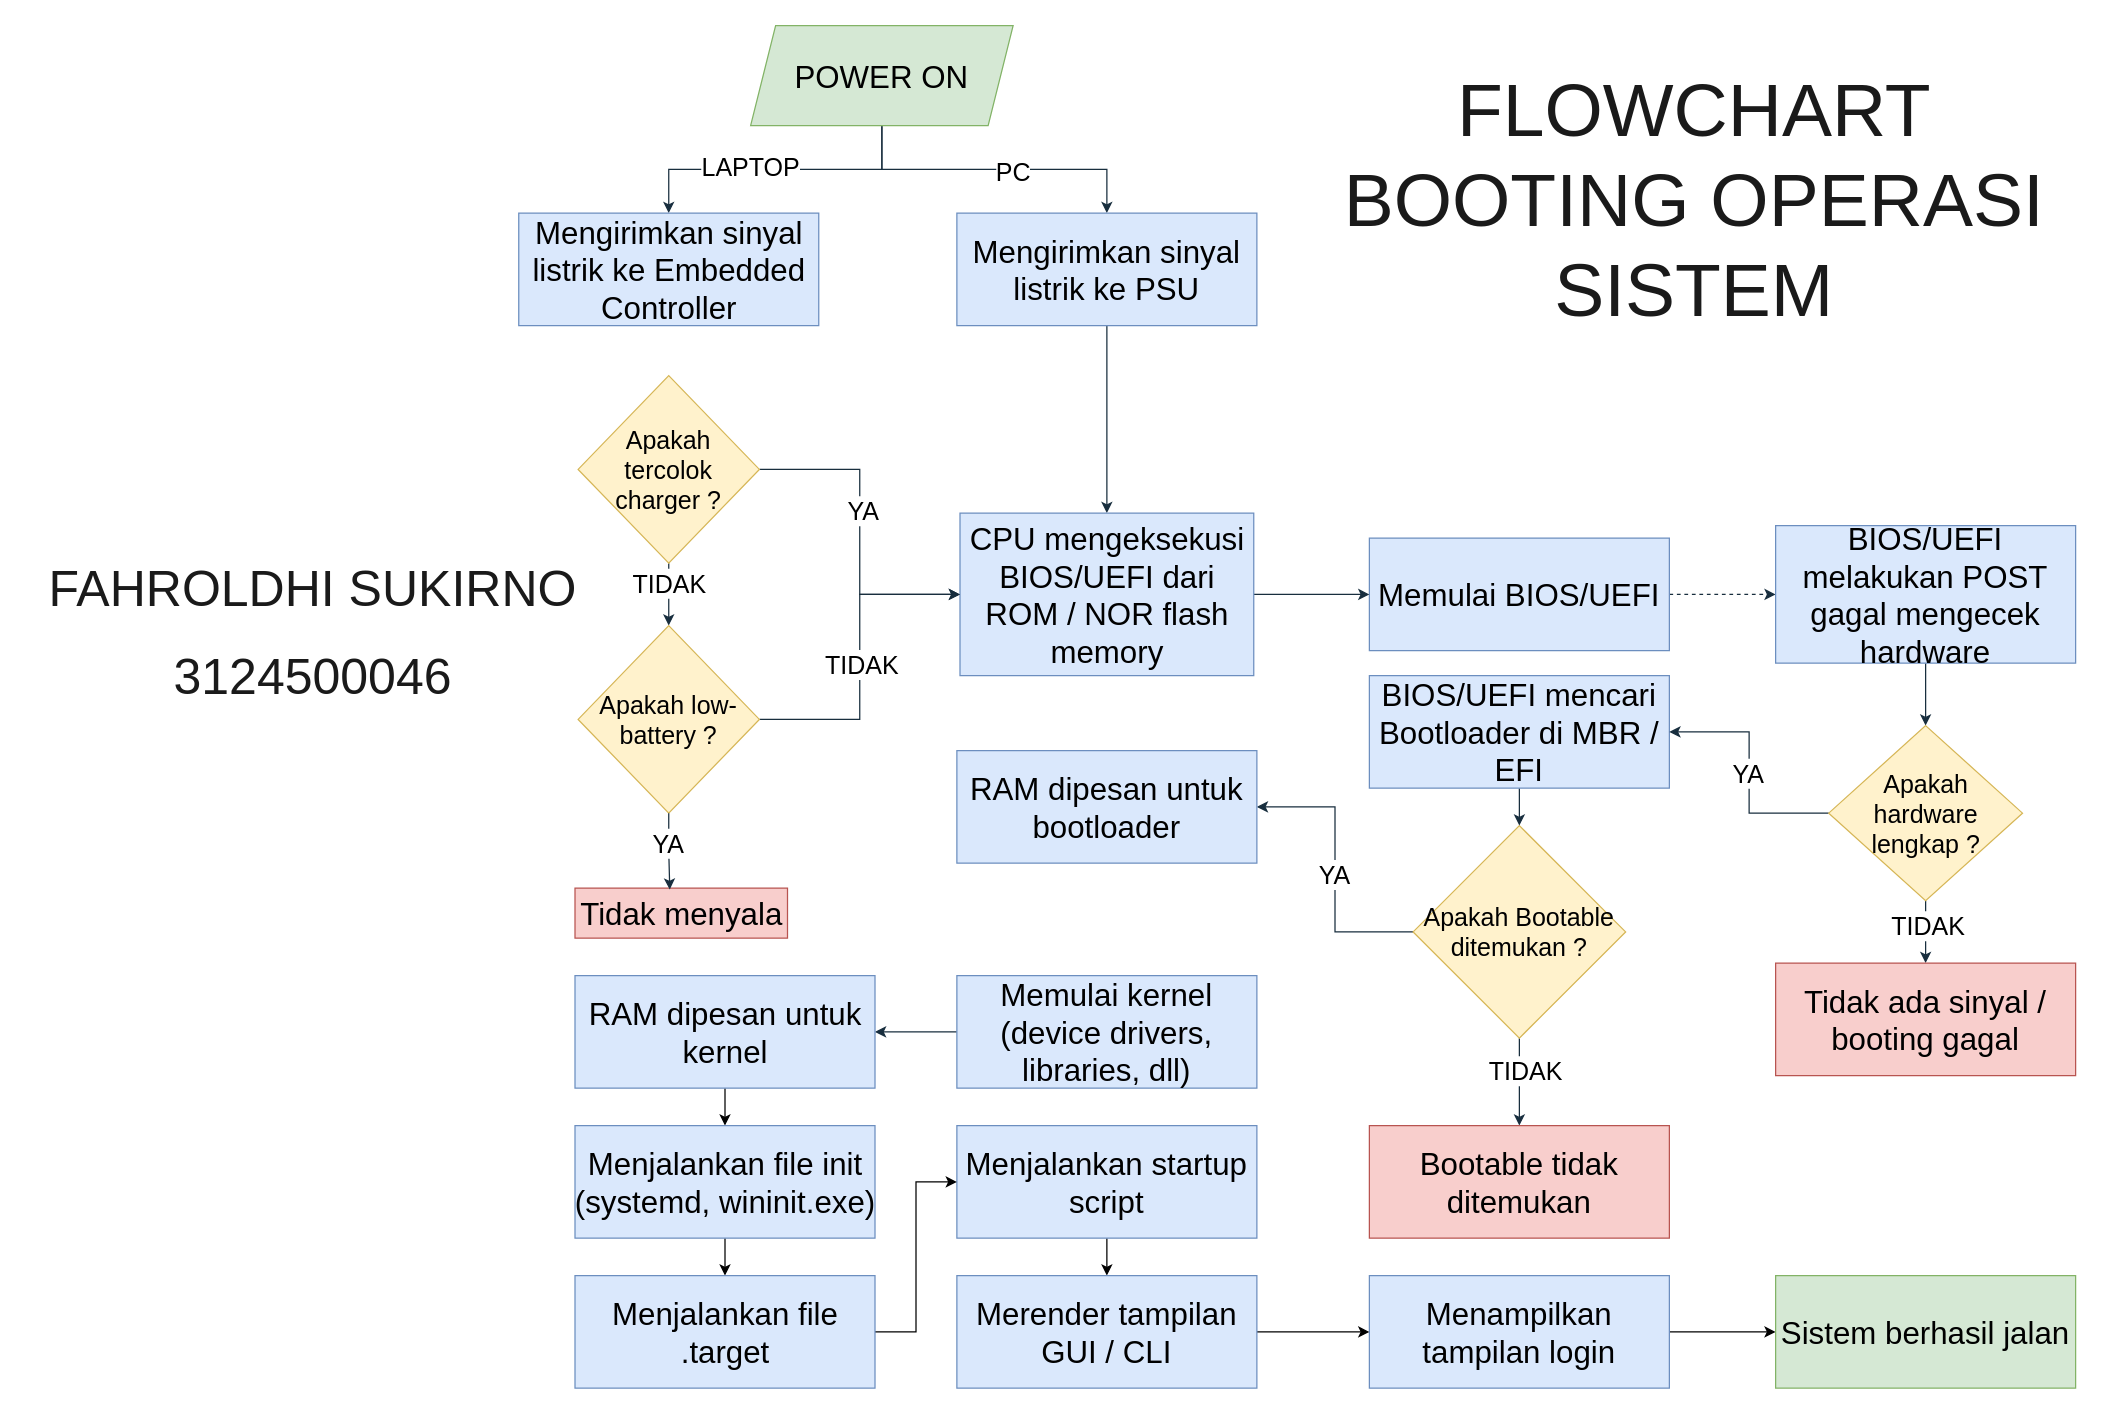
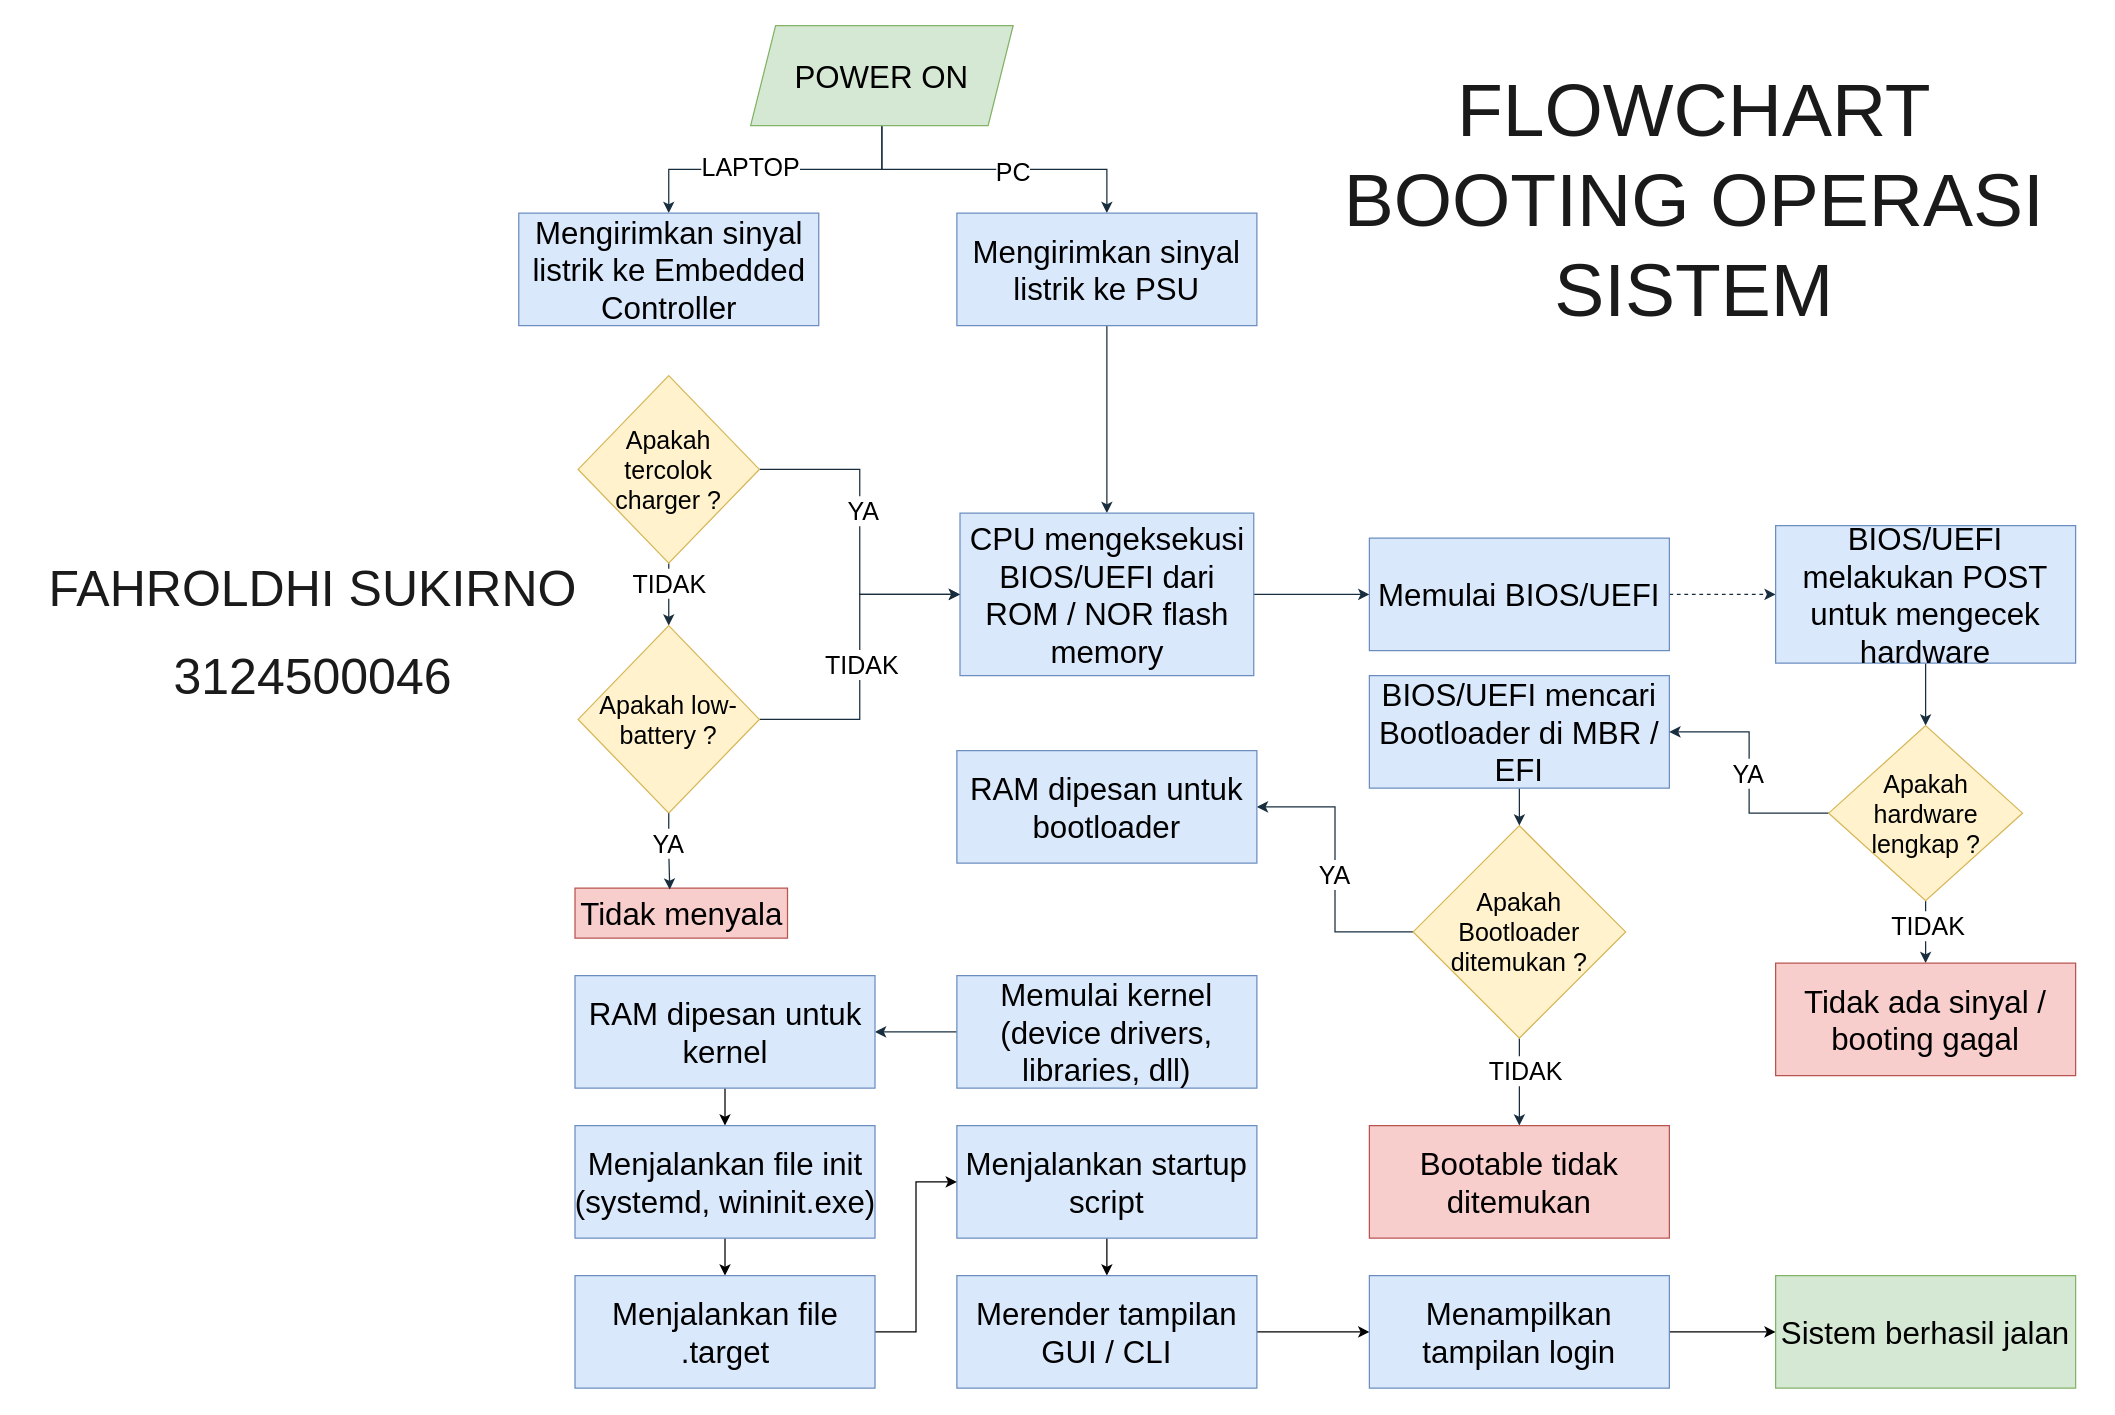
node "BIOS/UEFI melakukan POST gagal mengecek hardware": label "BIOS/UEFI melakukan POST gagal mengecek hardware" -> "BIOS/UEFI melakukan POST untuk mengecek hardware"
node "Apakah Bootable ditemukan ?": label "Apakah Bootable ditemukan ?" -> "Apakah Bootloader ditemukan ?"
